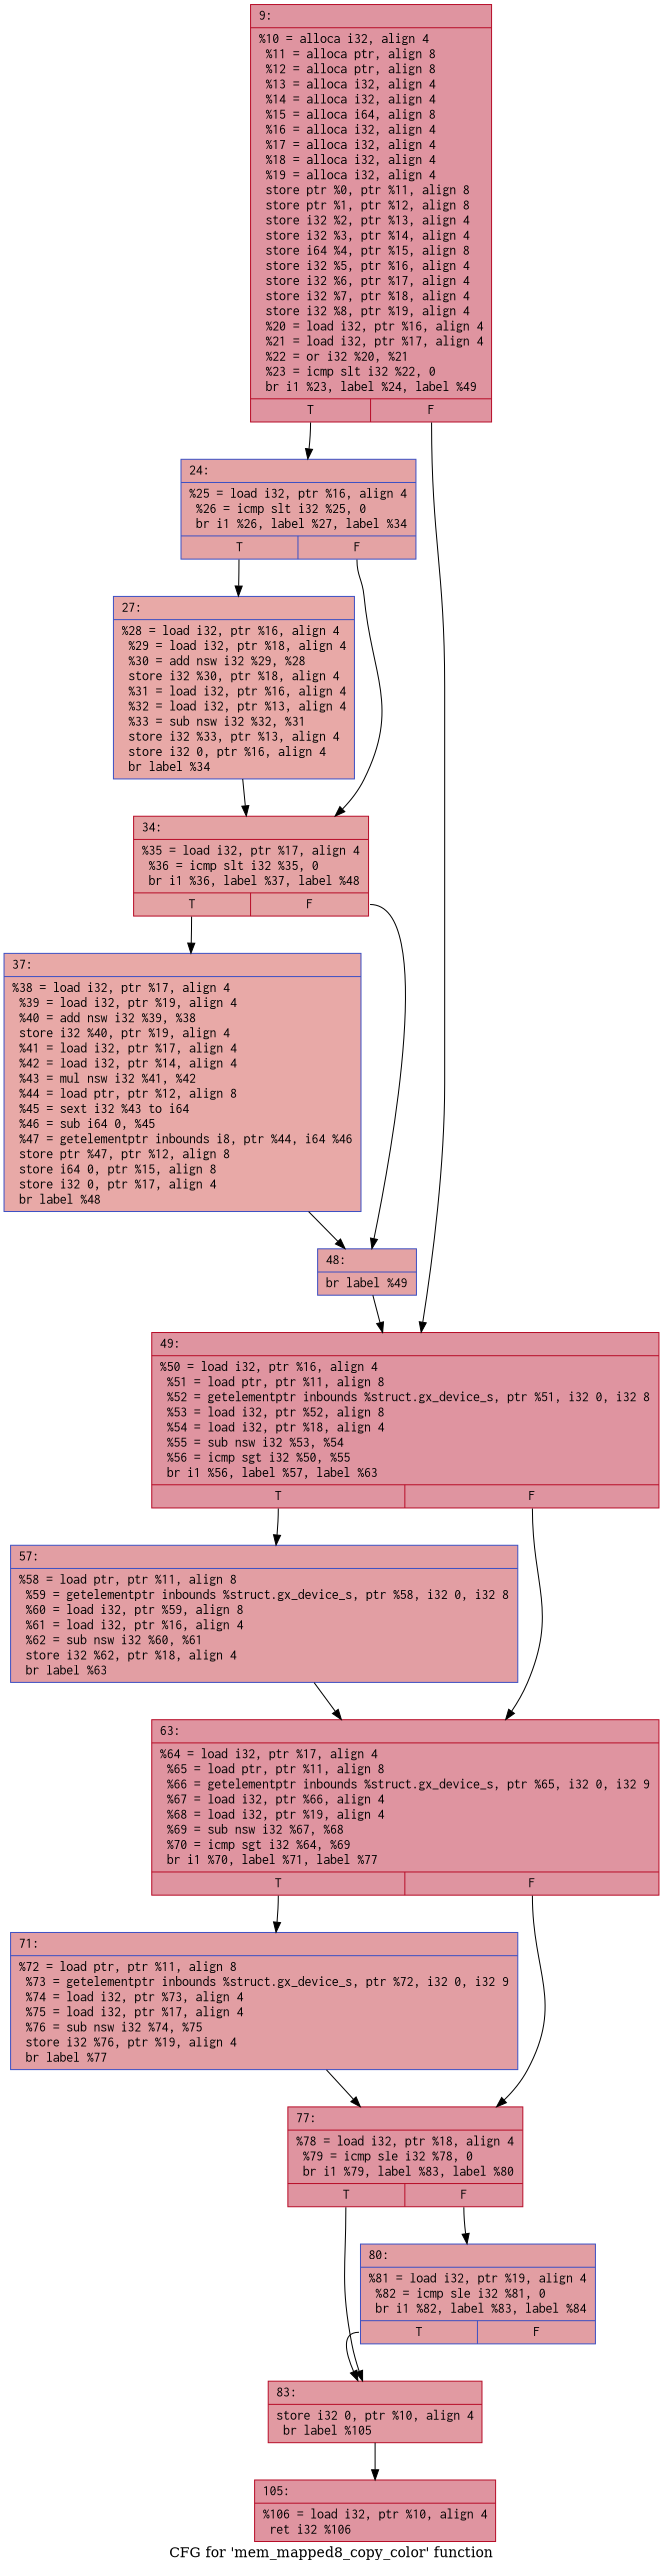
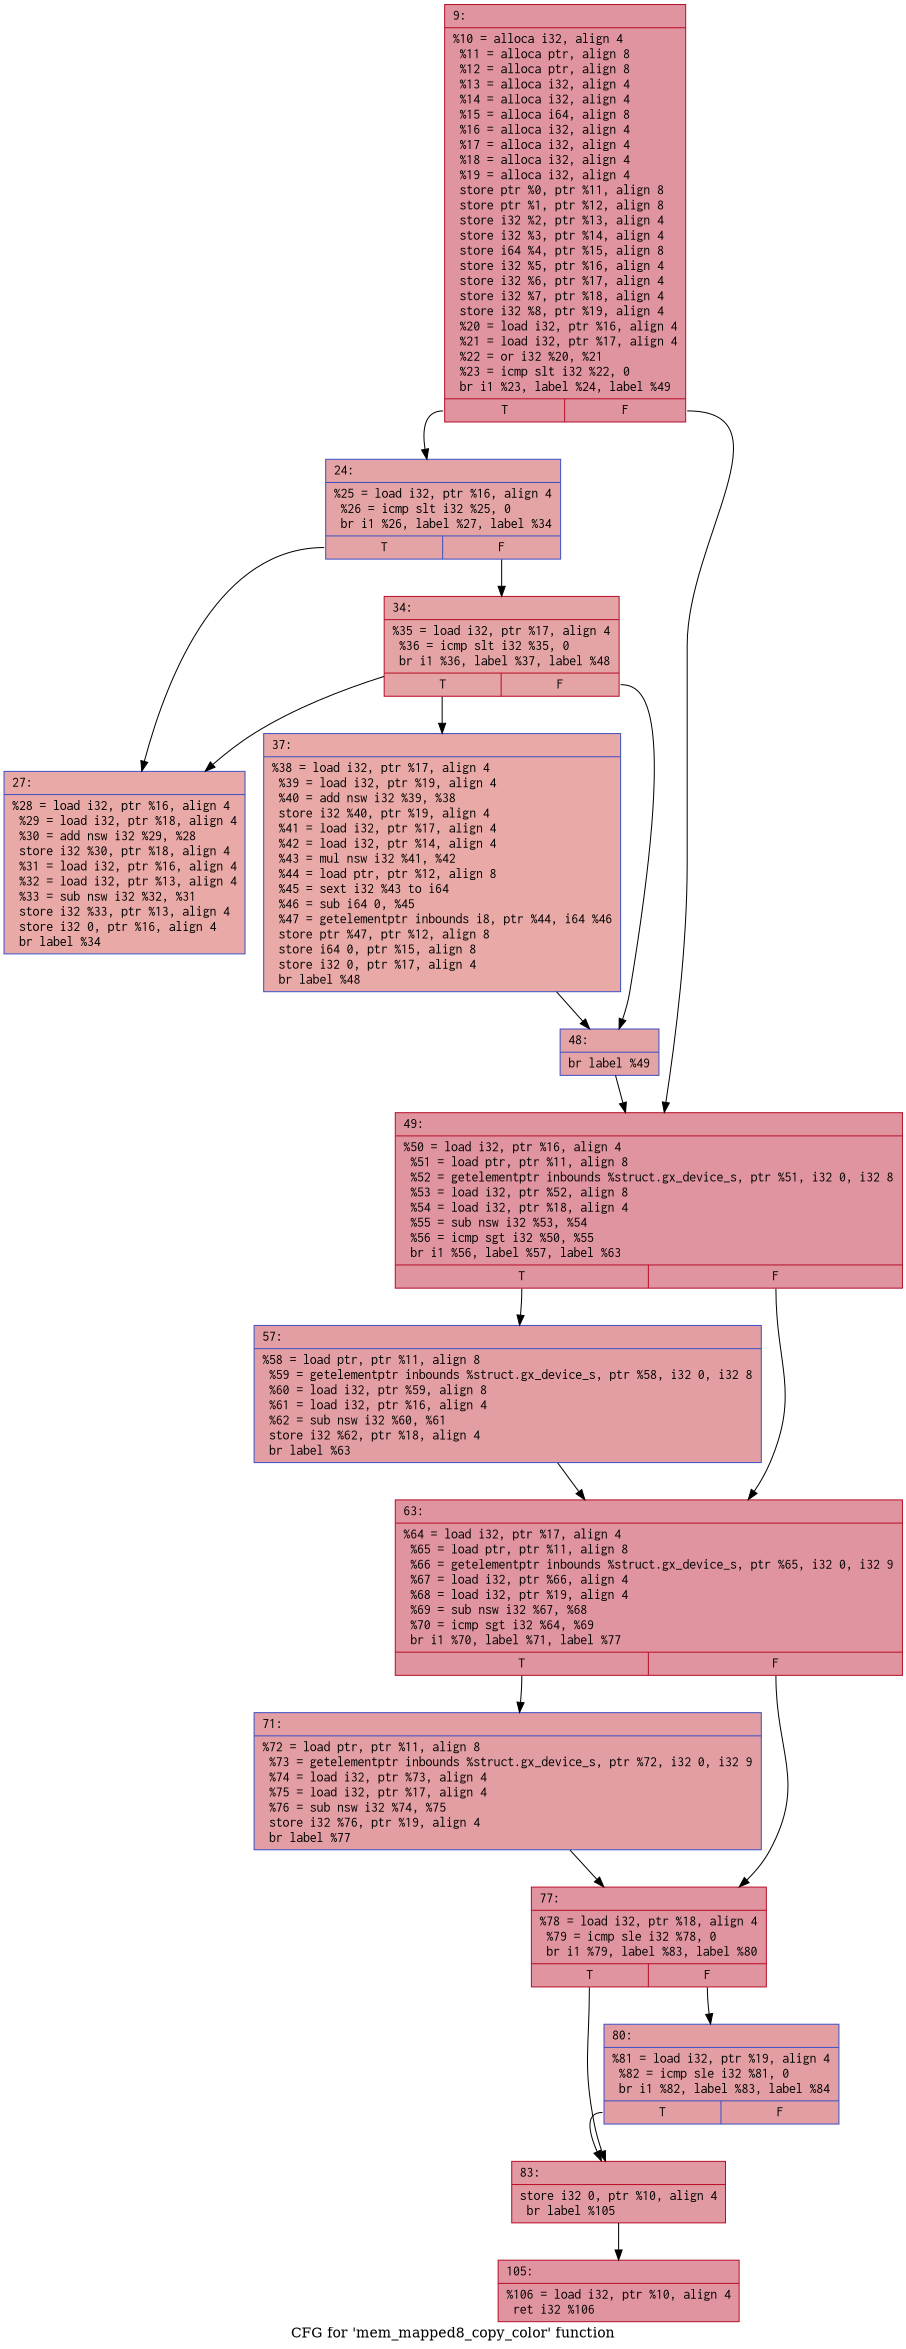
edge "27:" -> "34:": reversed
